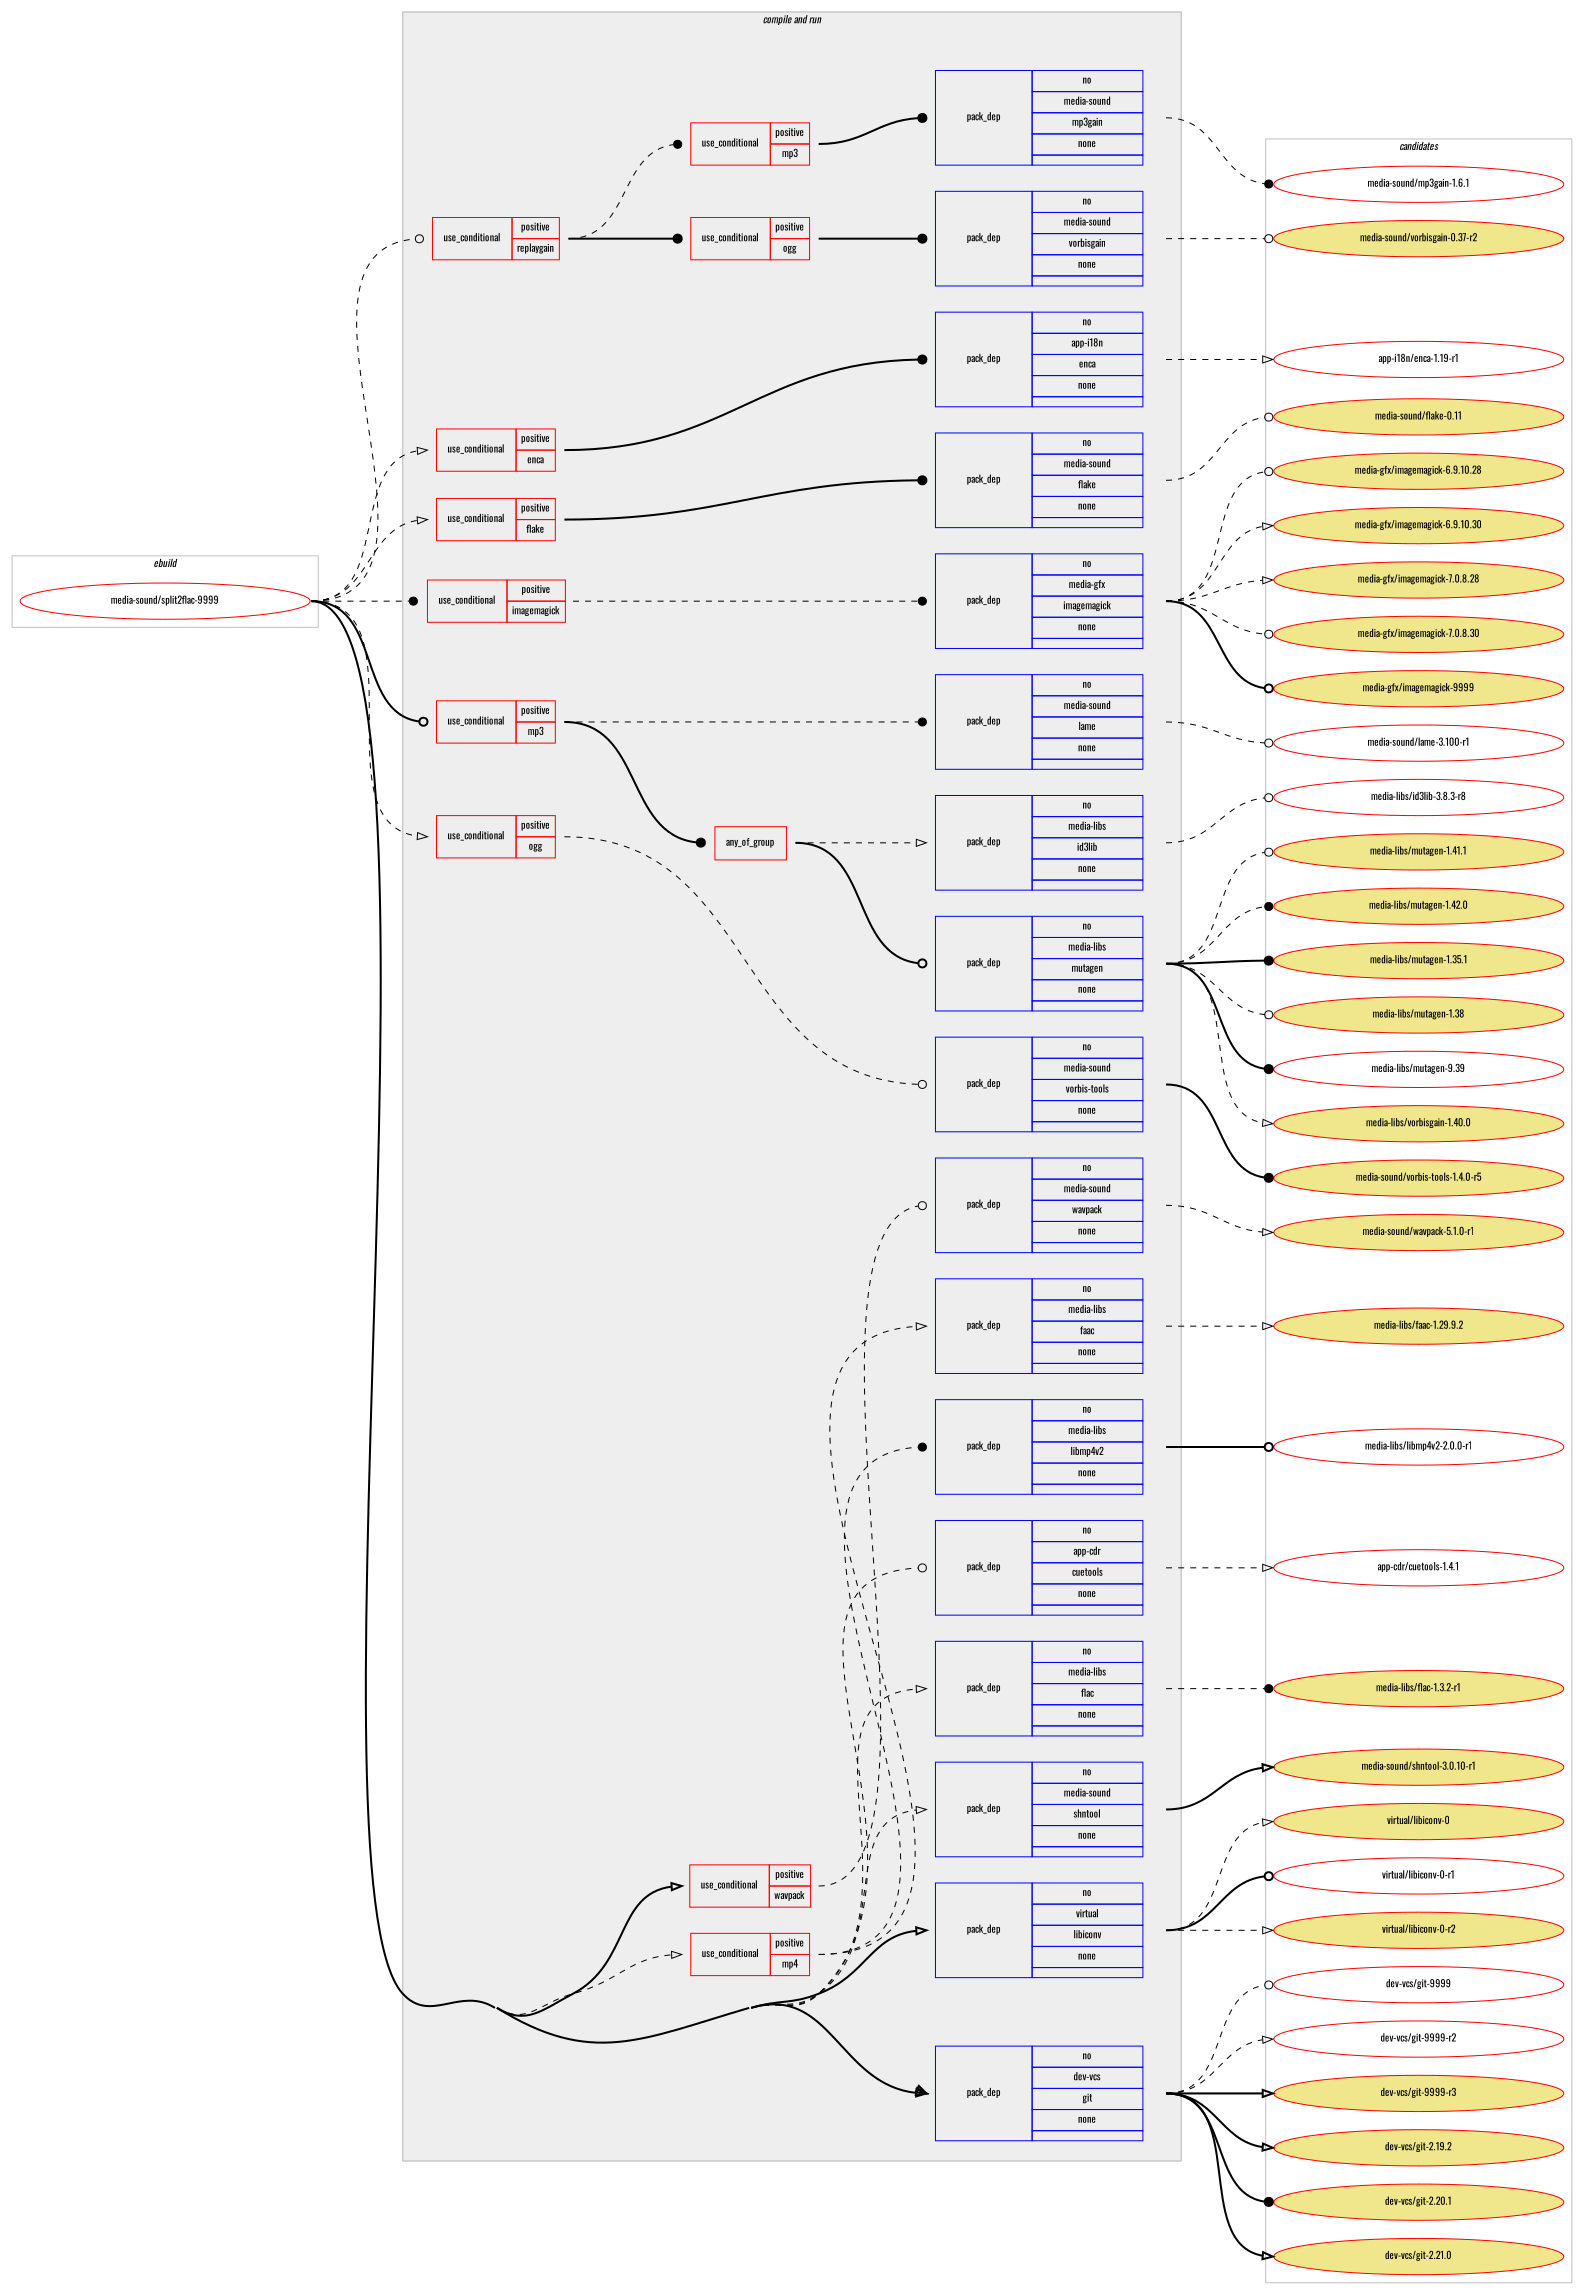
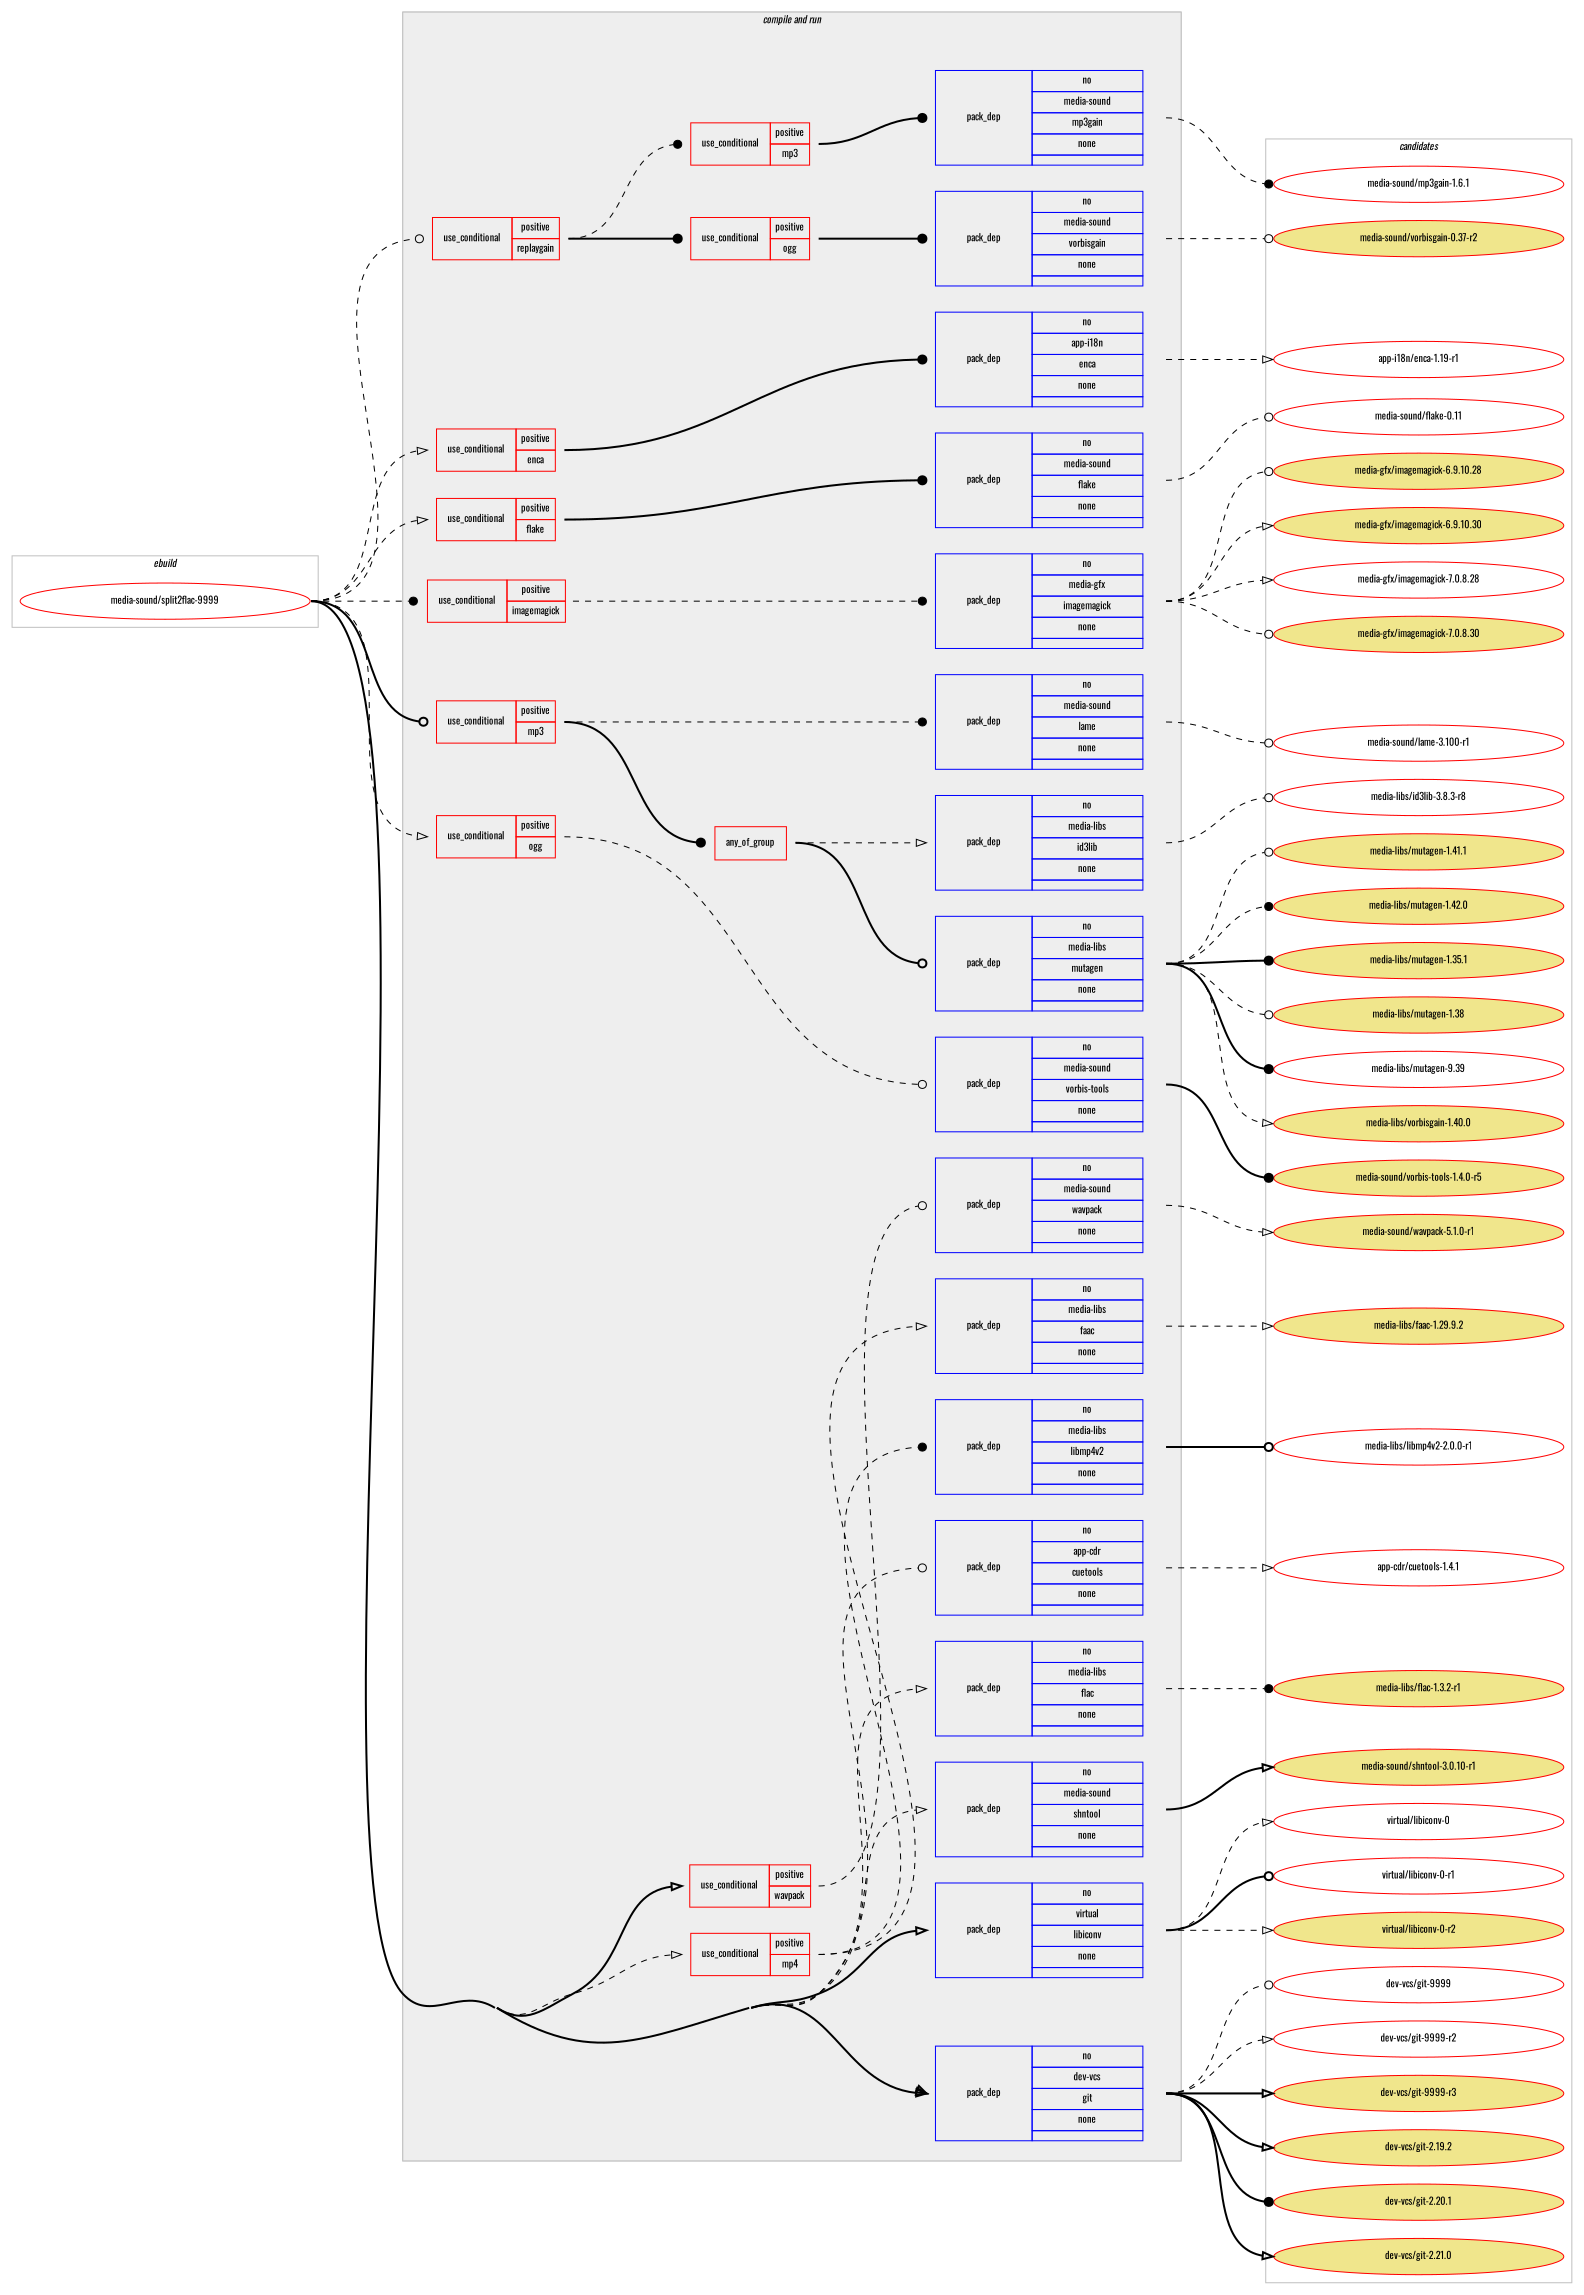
node "media-sound/flake-0.11": fillcolor khaki -> white
node "media-gfx/imagemagick-7.0.8.28": fillcolor khaki -> white
node "media-gfx/imagemagick-9999": removed
node "virtual/libiconv-0": fillcolor khaki -> white
